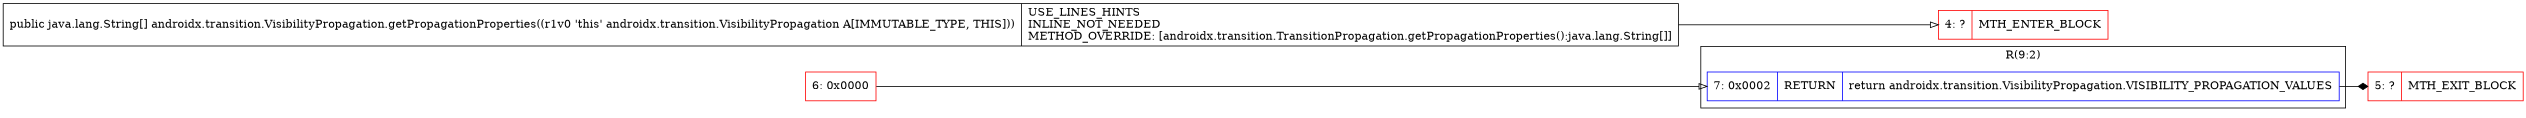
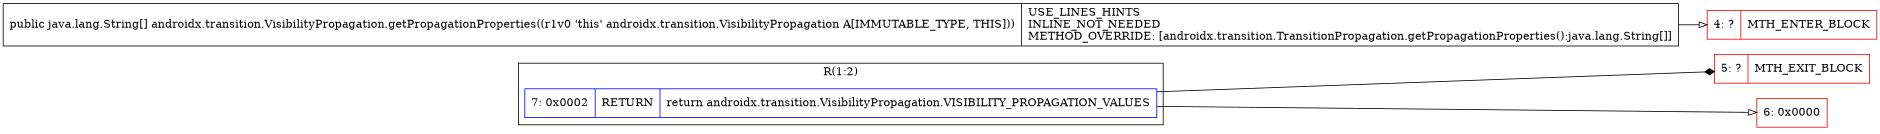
cluster "R(9:2)": label "R(9:2)" -> "R(1:2)"
edge "6: 0x0000" -> "7: 0x0002": reversed
